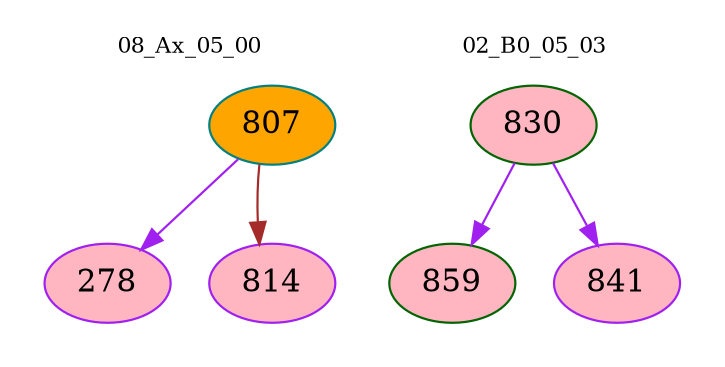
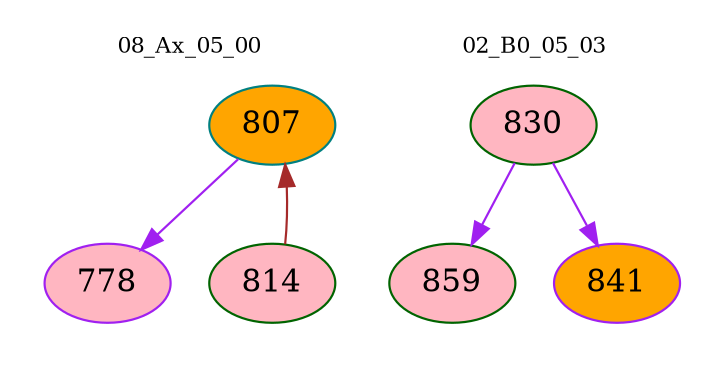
edge "807" -> "814": reversed
node "278": label "278" -> "778"
node "814": color purple -> darkgreen
node "841": fillcolor lightpink -> orange
